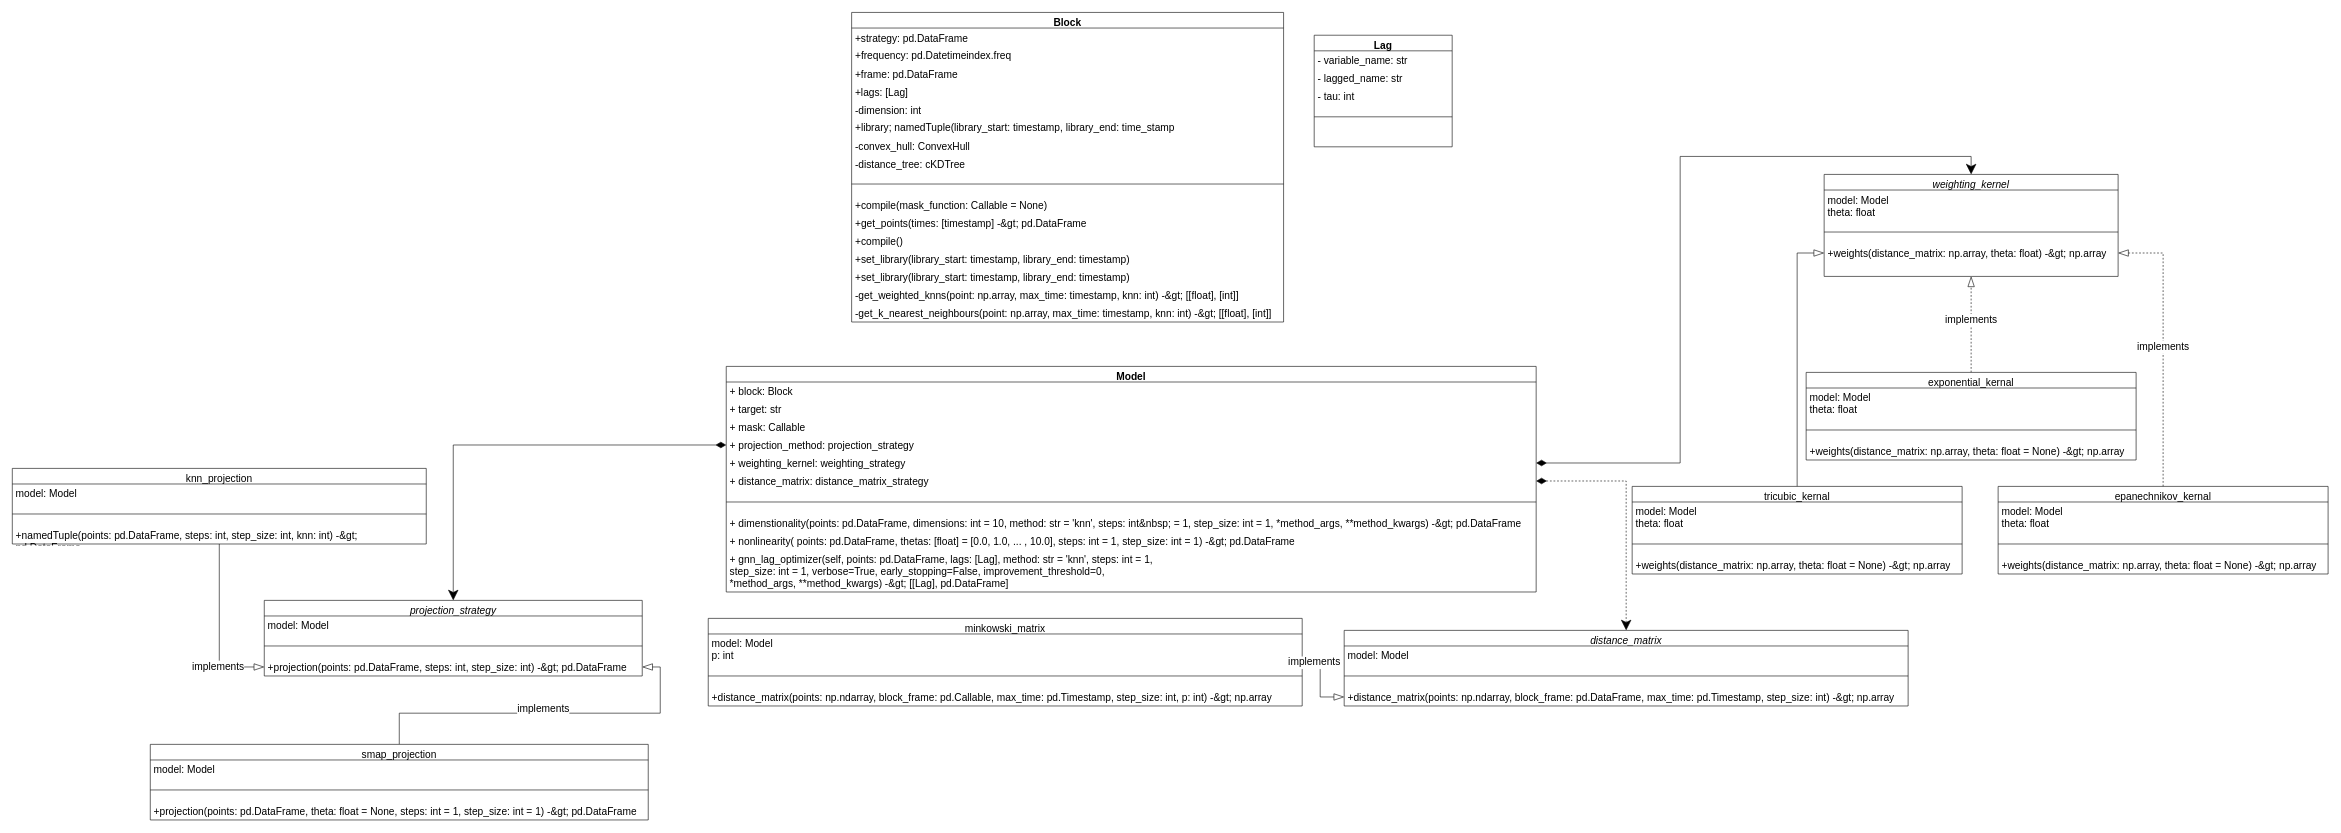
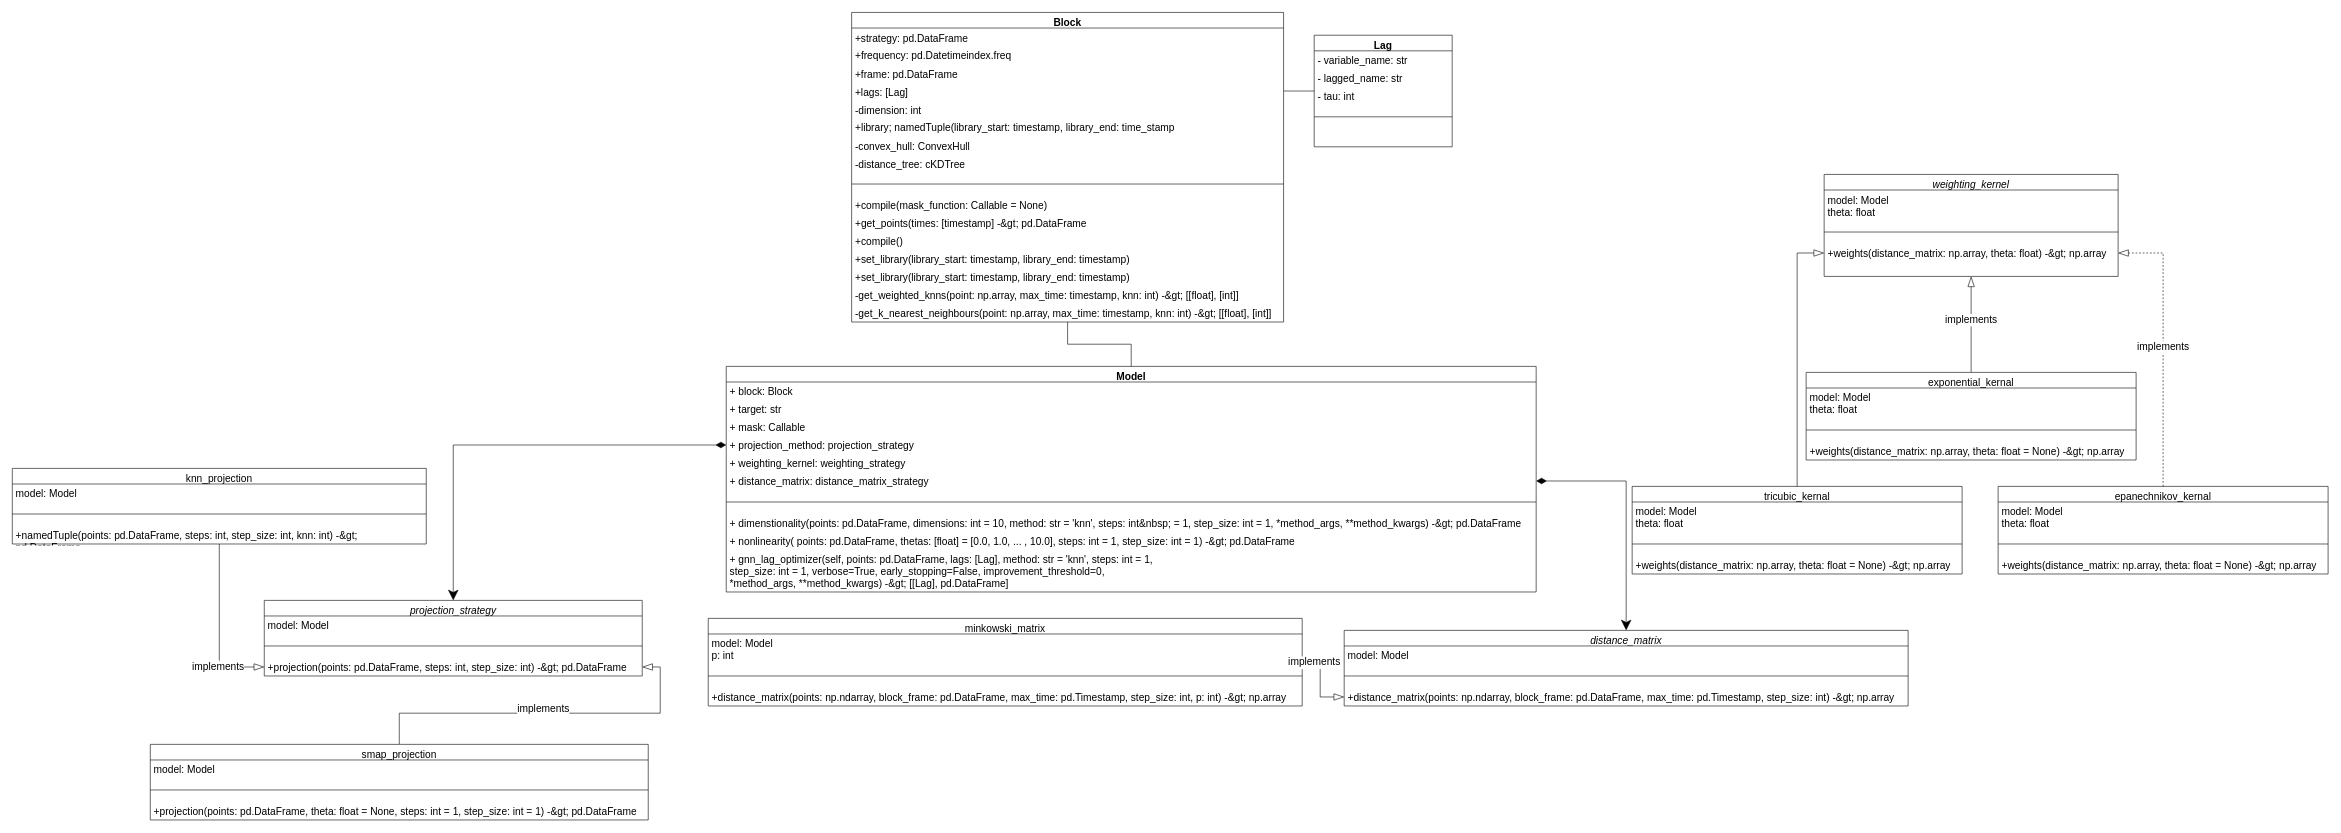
edge "+lags: [Lag]" -- "Lag": added
edge "weighting_kernel" -- "+ weighting_kernel: weighting_strategy": removed
edge "Block" -- "Model": added
edge "exponential_kernal" -> "weighting_kernel": style dashed -> solid
edge "+ distance_matrix: distance_matrix_strategy" -- "distance_matrix": style dashed -> solid
node "+distance_matrix(points: np.ndarray, block_frame: pd.Callable, max_time: pd.Timestamp, step_size: int, p: int) -&gt; np.array": label "+distance_matrix(points: np.ndarray, block_frame: pd.Callable, max_time: pd.Timestamp, step_size: int, p: int) -&gt; np.array" -> "+distance_matrix(points: np.ndarray, block_frame: pd.DataFrame, max_time: pd.Timestamp, step_size: int, p: int) -&gt; np.array"
